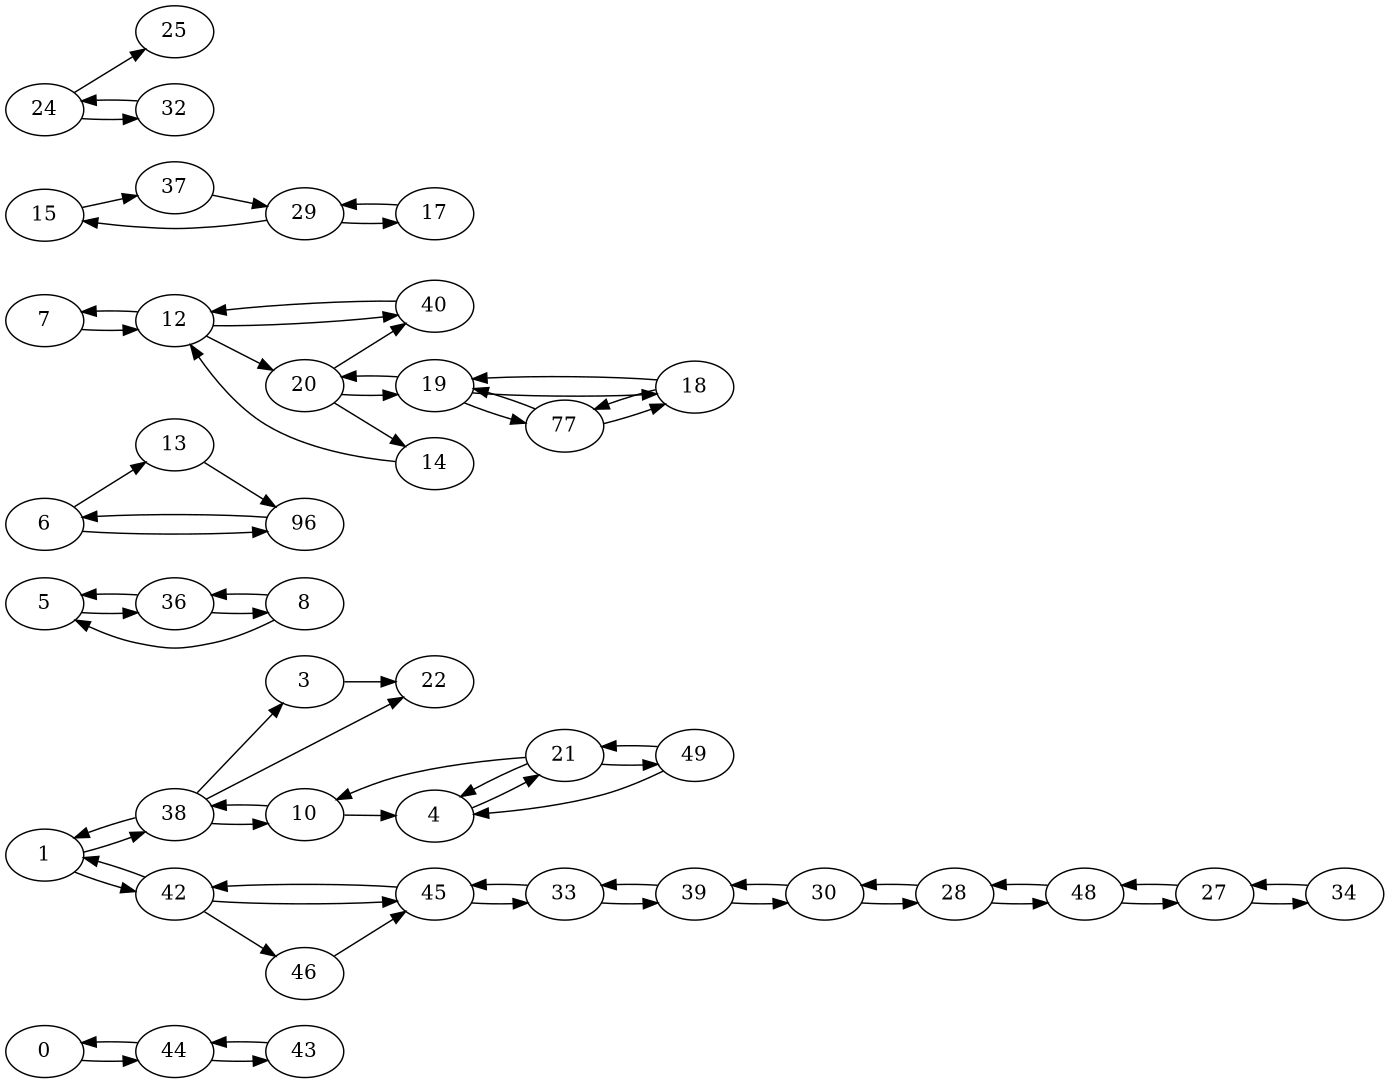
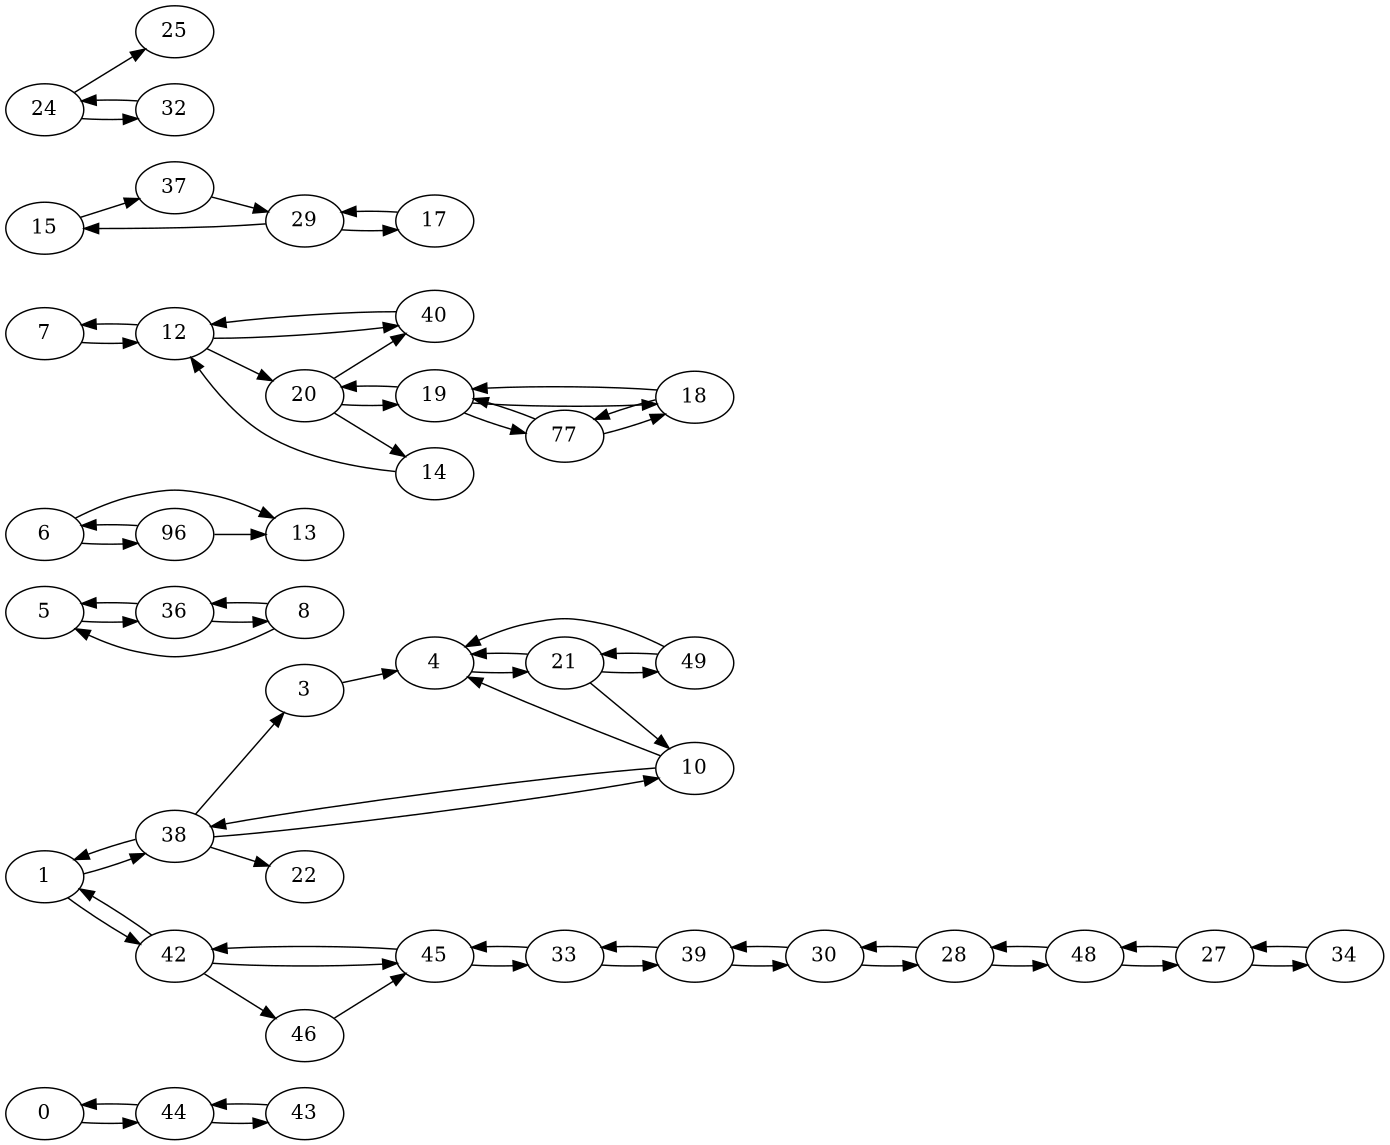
edge "13" -> "96": reversed
edge "3" -> "22": now "3" -> "4"
